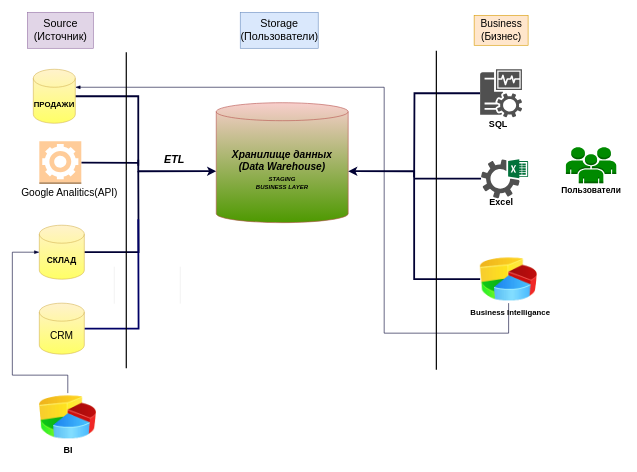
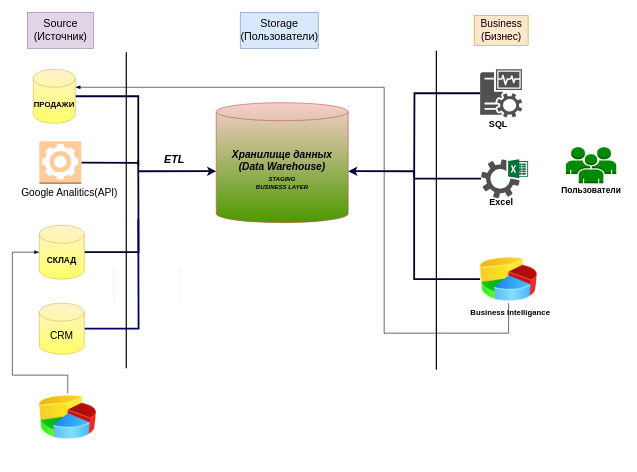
node "BI": removed
